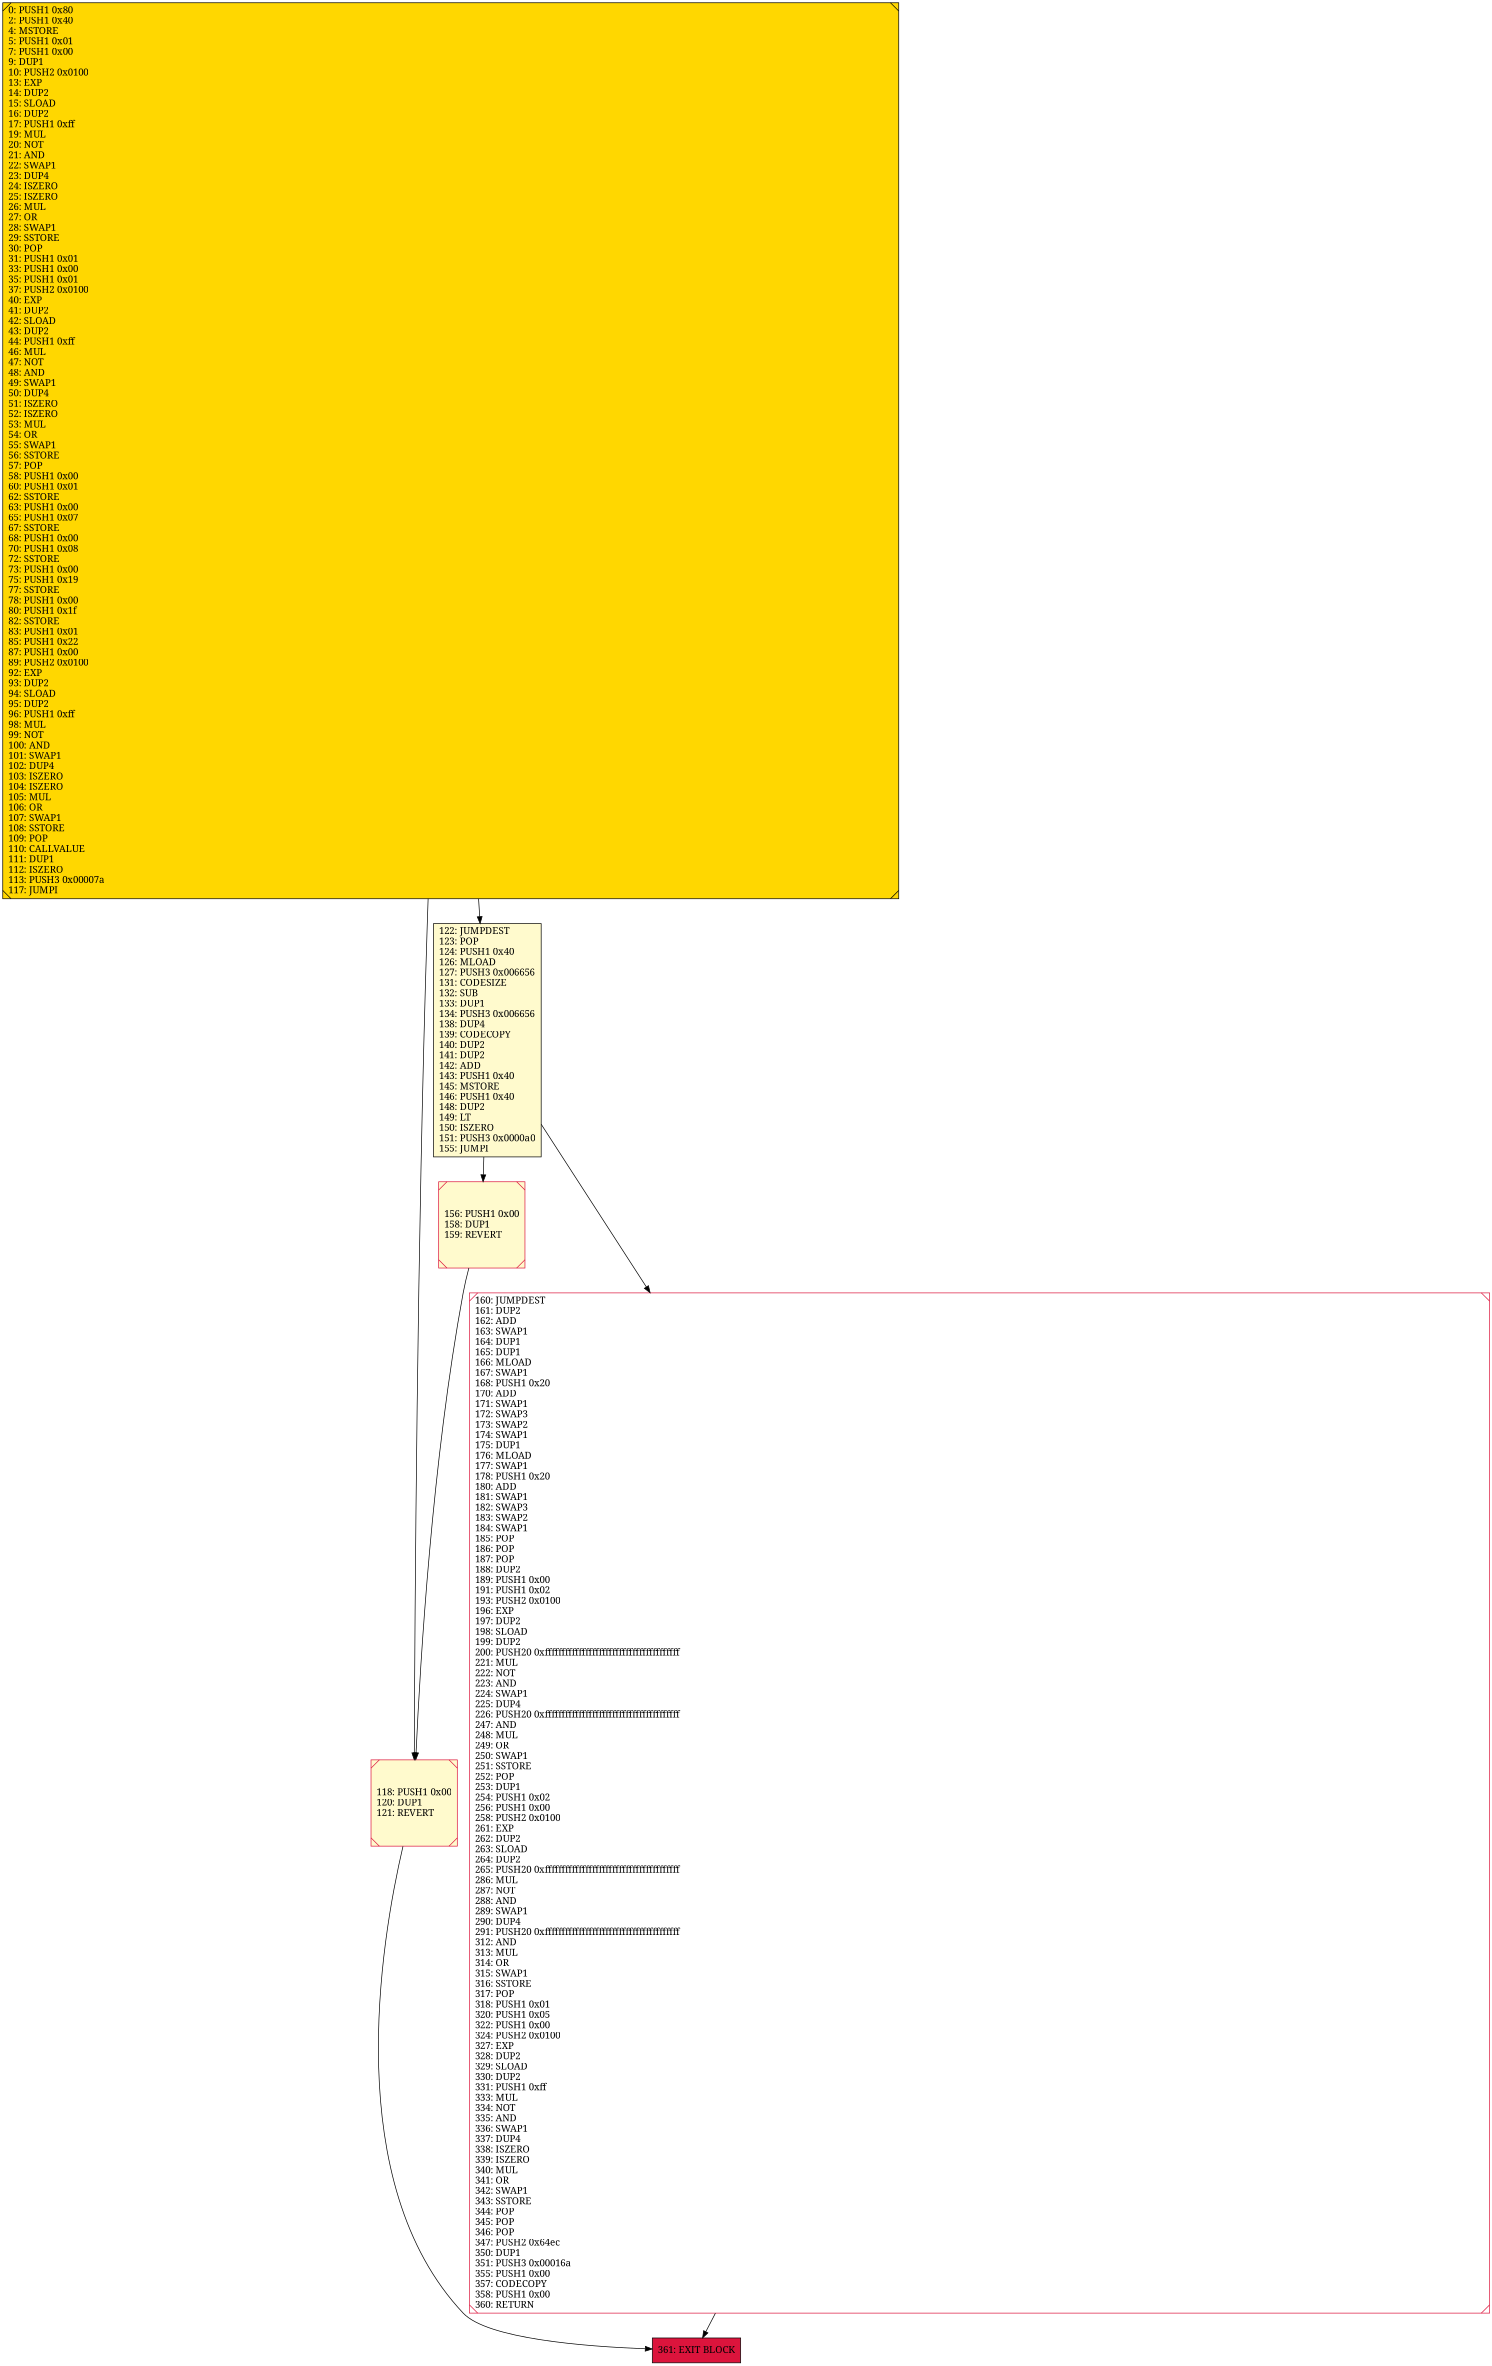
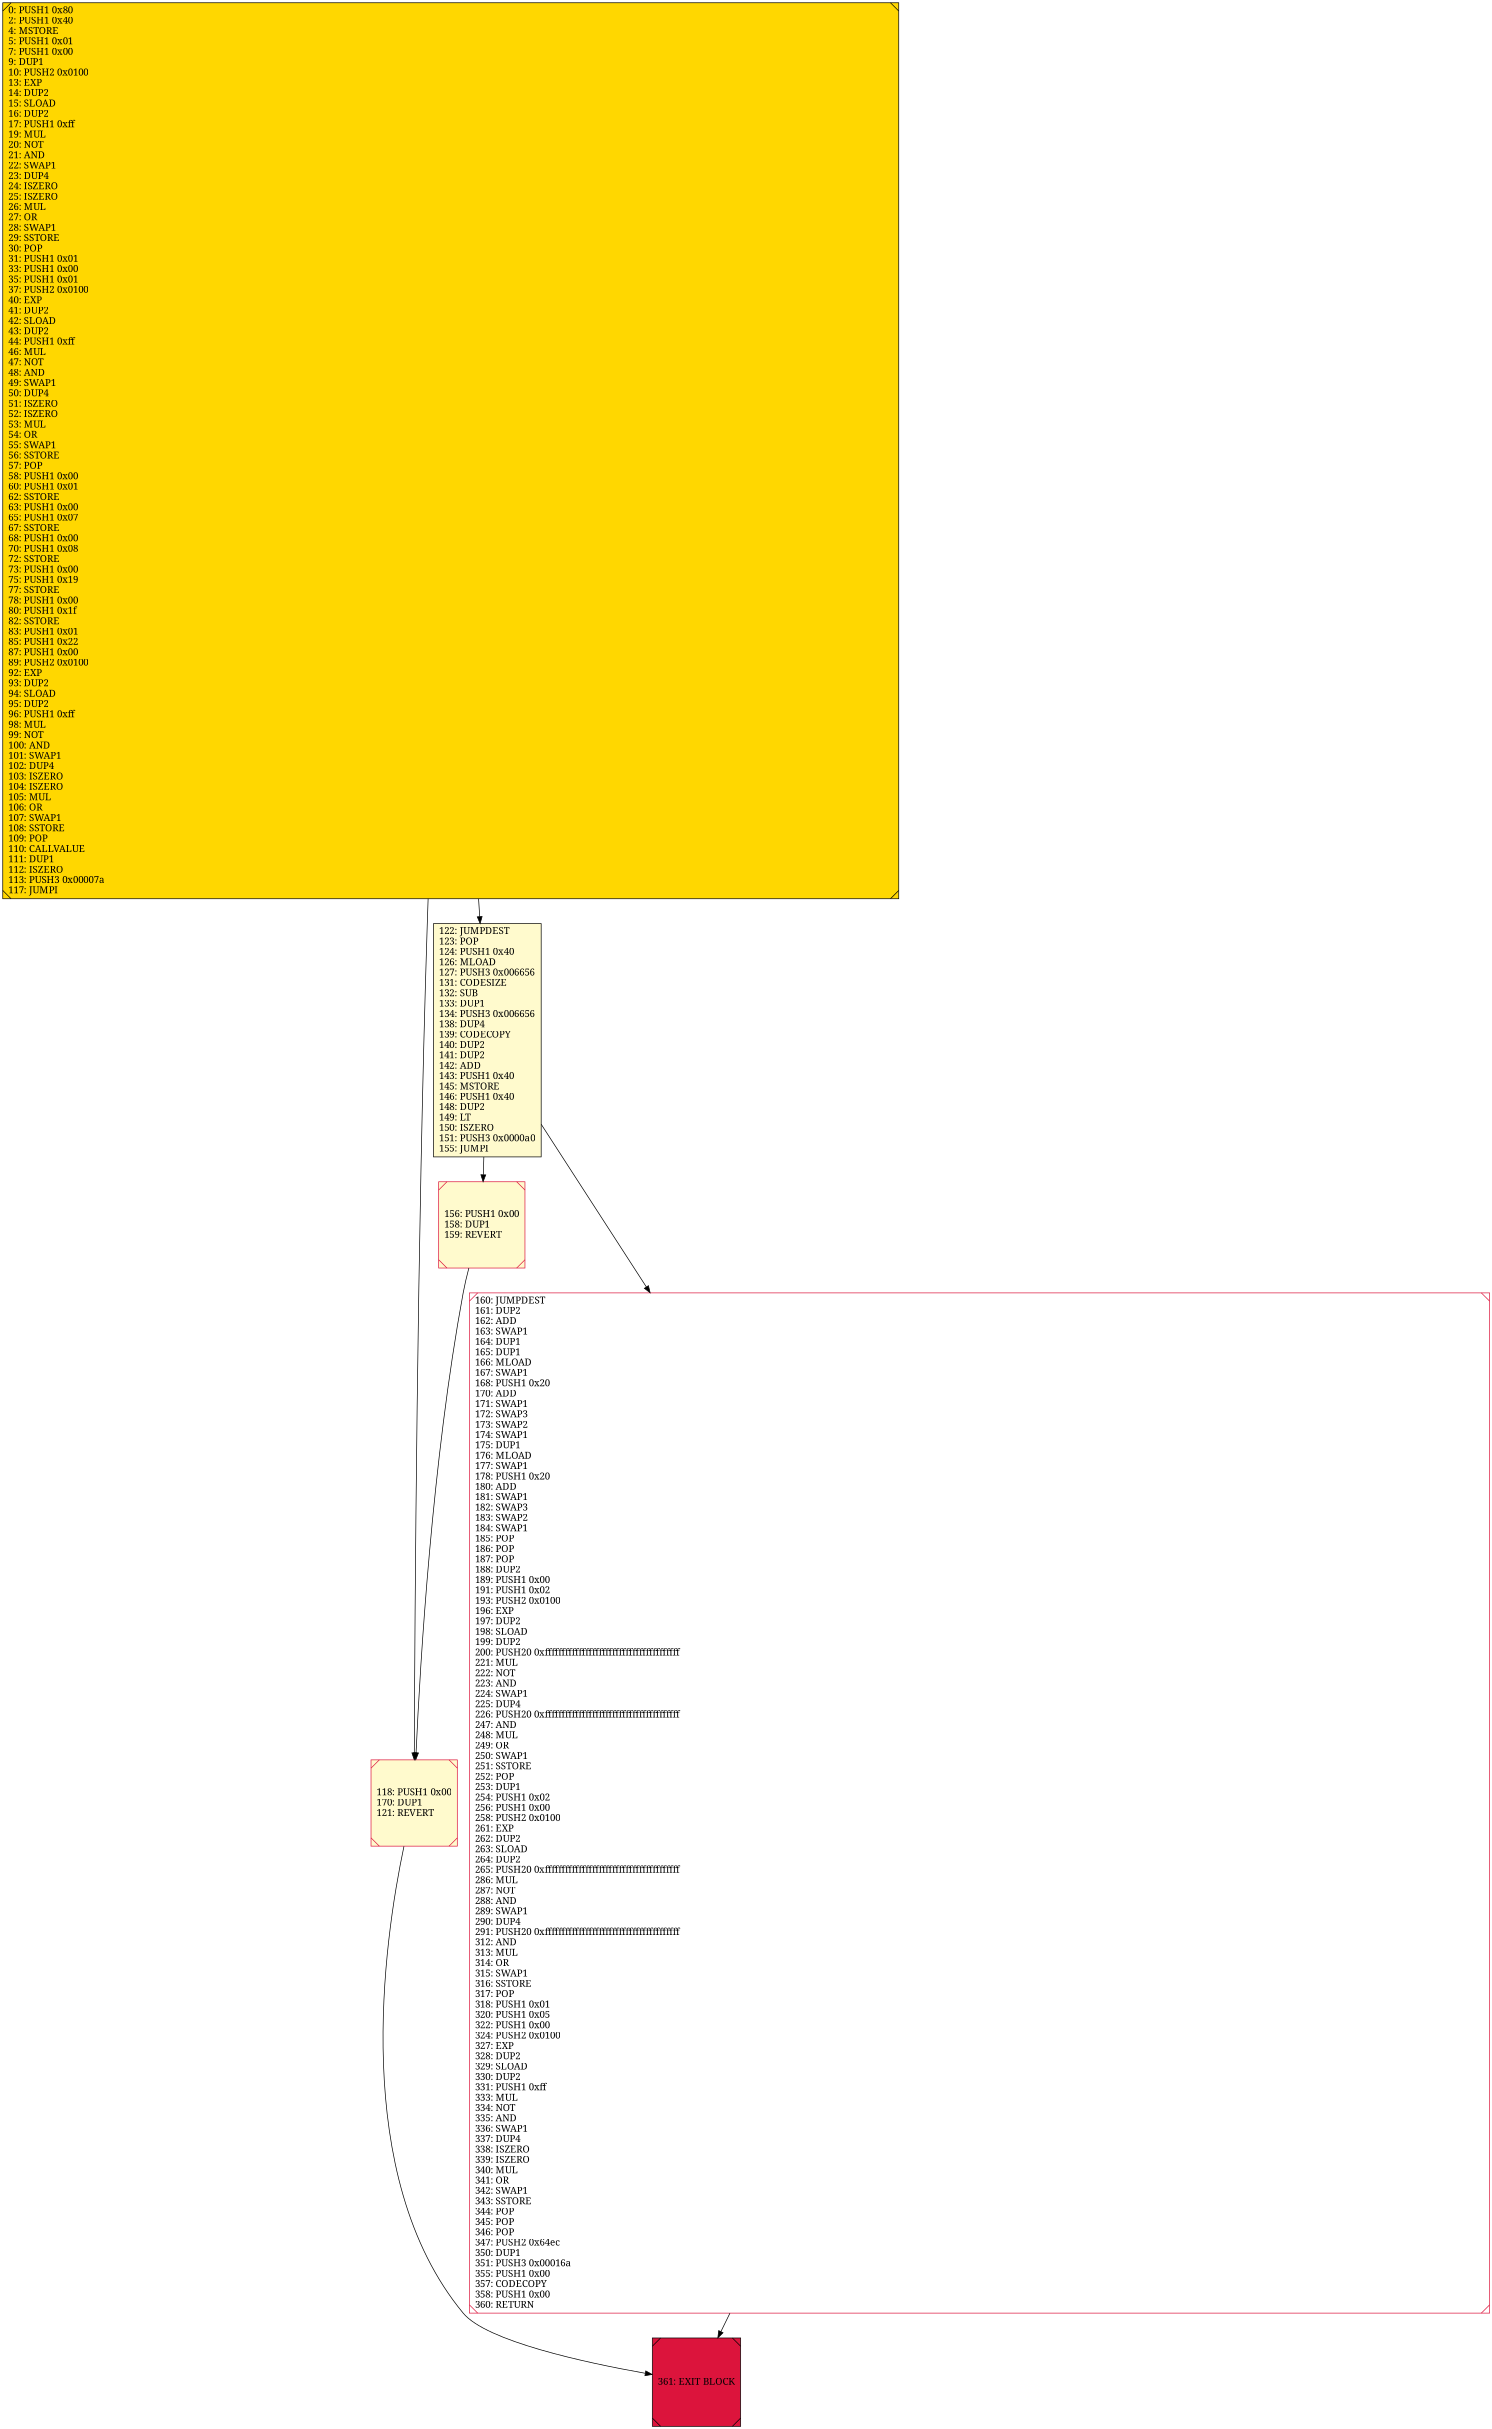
node "118: PUSH1 0x00 120: DUP1 121: REVERT": label "118: PUSH1 0x00 120: DUP1 121: REVERT" -> "118: PUSH1 0x00 170: DUP1 121: REVERT"
node "361: EXIT BLOCK": shape box -> Msquare
